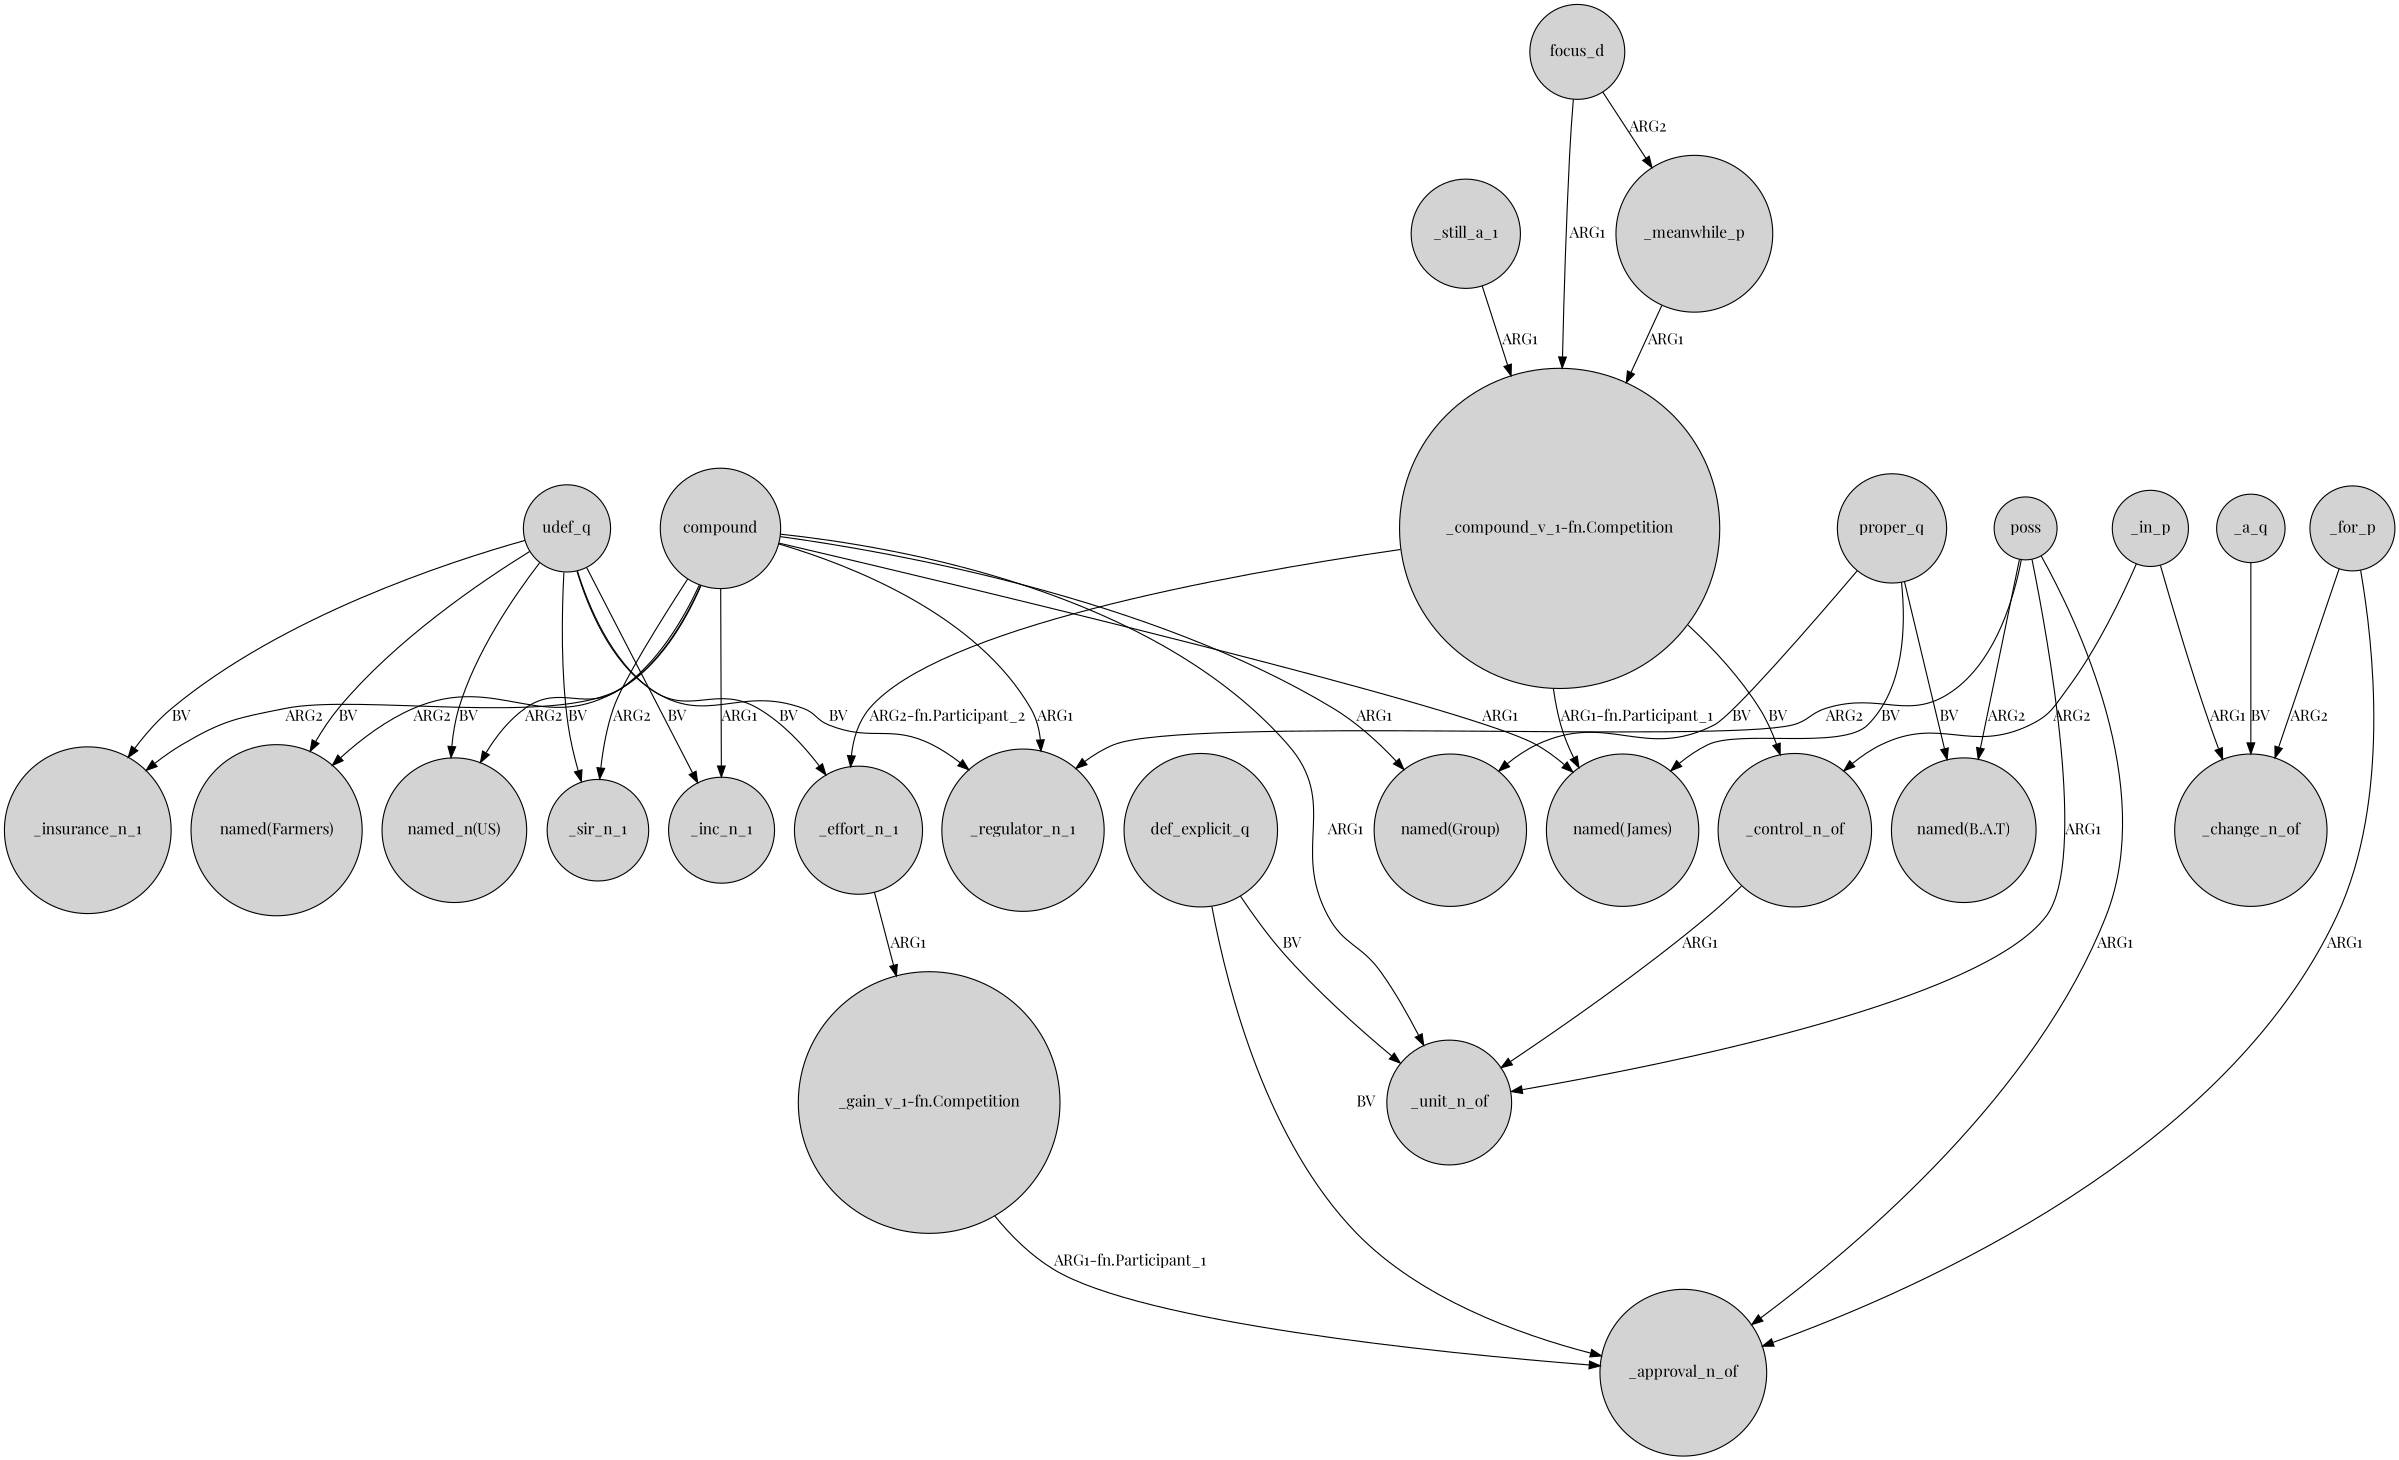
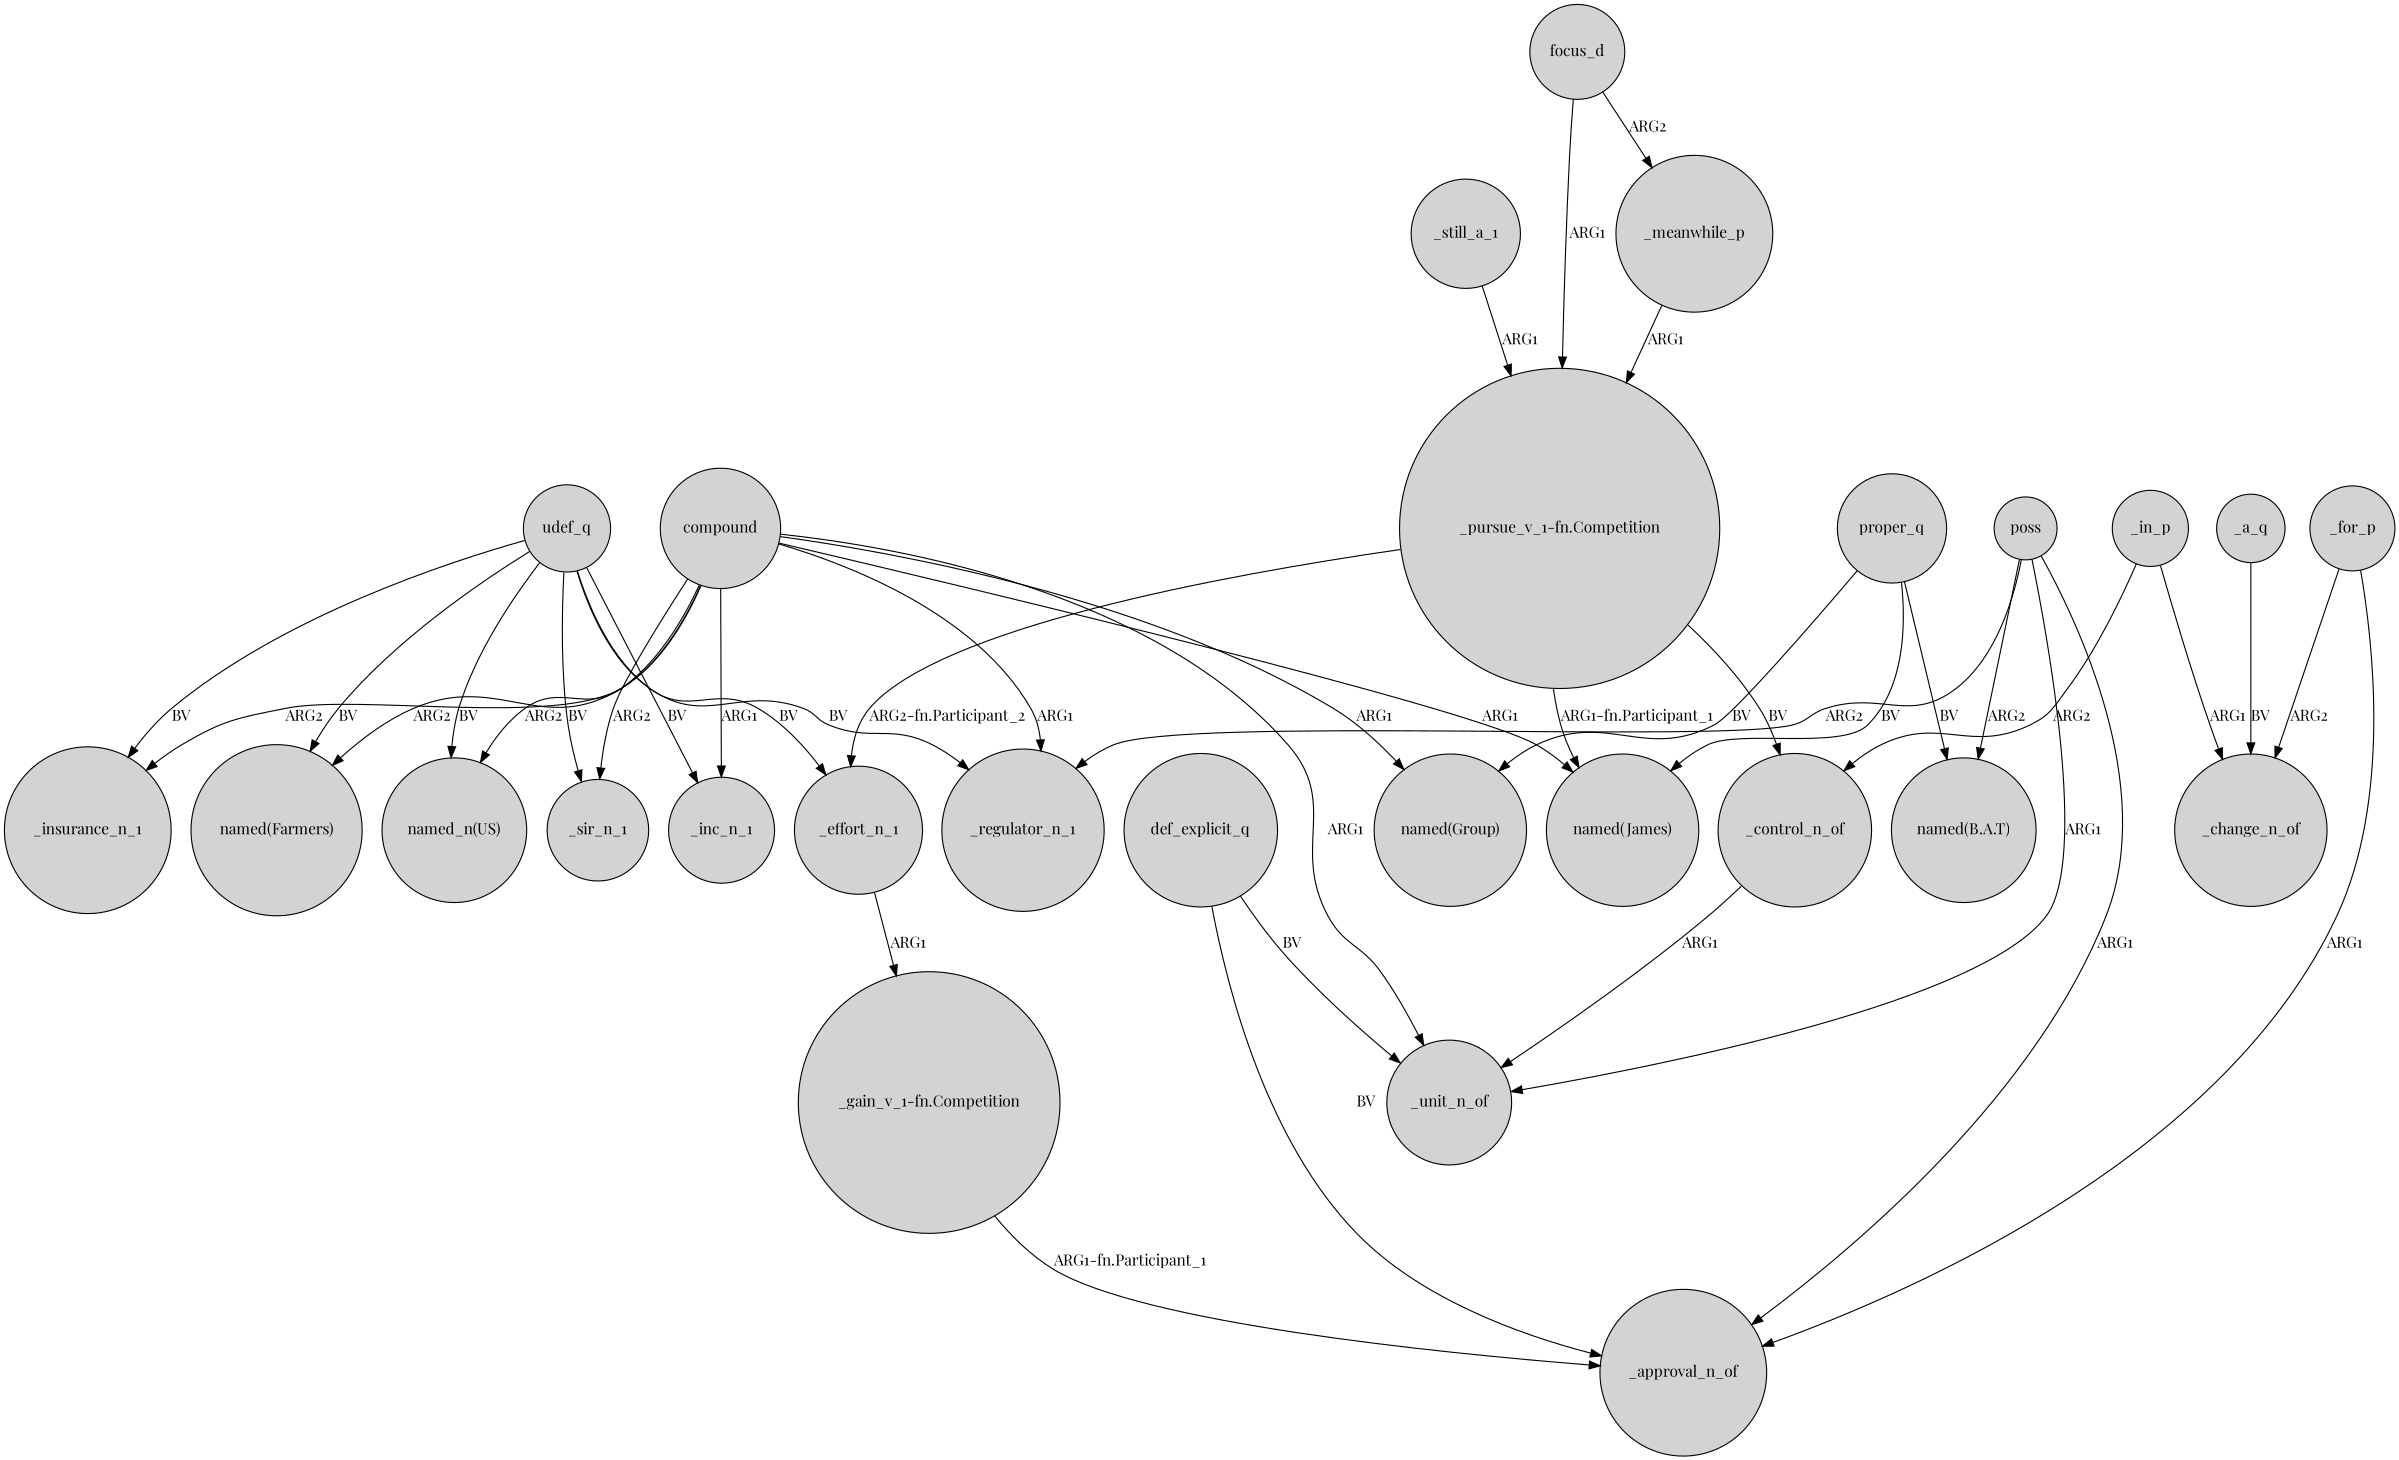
node "_compound_v_1-fn.Competition": label "_compound_v_1-fn.Competition" -> "_pursue_v_1-fn.Competition"
